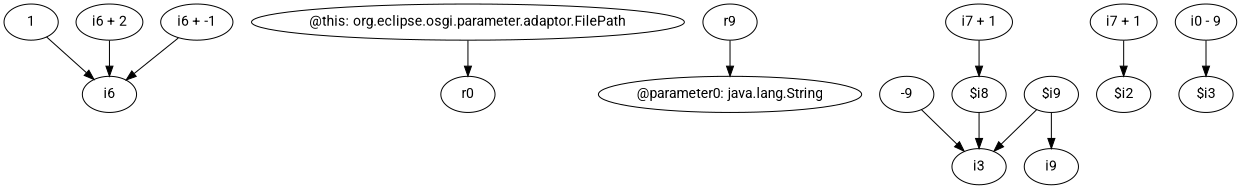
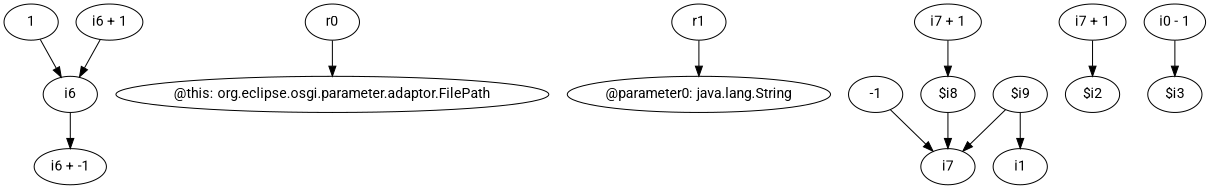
node "i6 + 2": label "i6 + 2" -> "i6 + 1"
node "r9": label "r9" -> "r1"
node "i0 - 9": label "i0 - 9" -> "i0 - 1"
edge "@this: org.eclipse.osgi.parameter.adaptor.FilePath" -> "r0": reversed
edge "i6 + -1" -> "i6": reversed
node "-9": label "-9" -> "-1"
node "i3": label "i3" -> "i7"
node "i9": label "i9" -> "i1"
